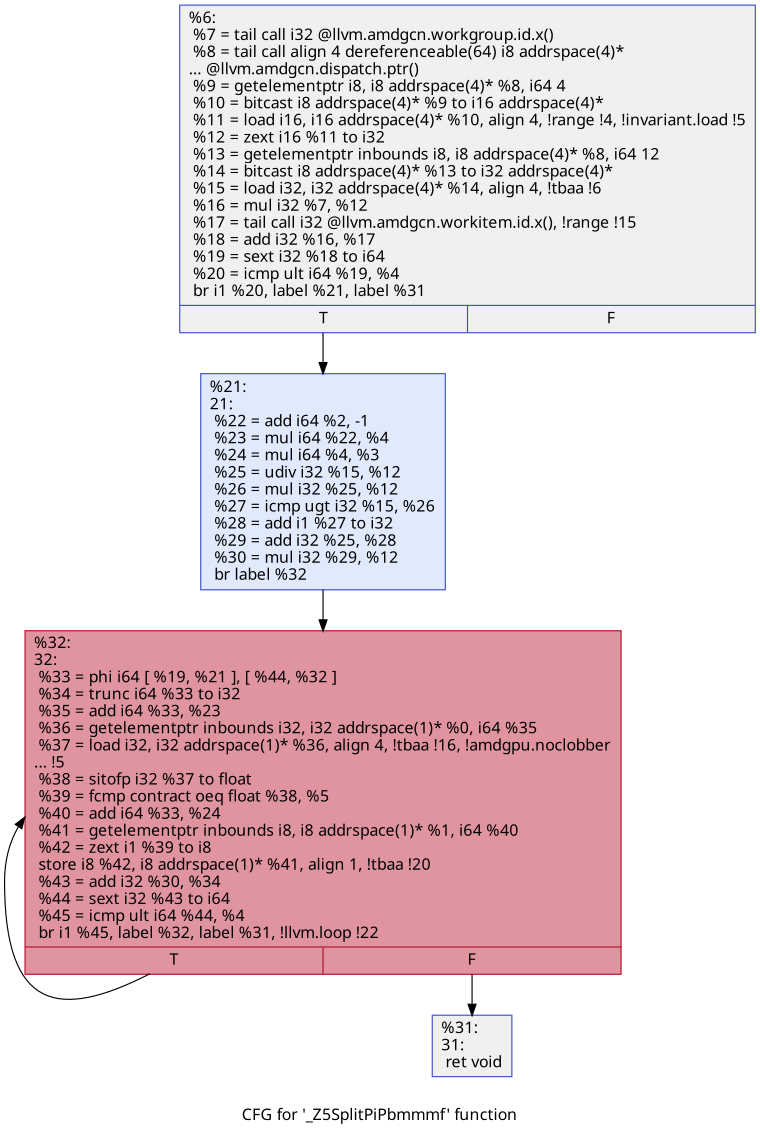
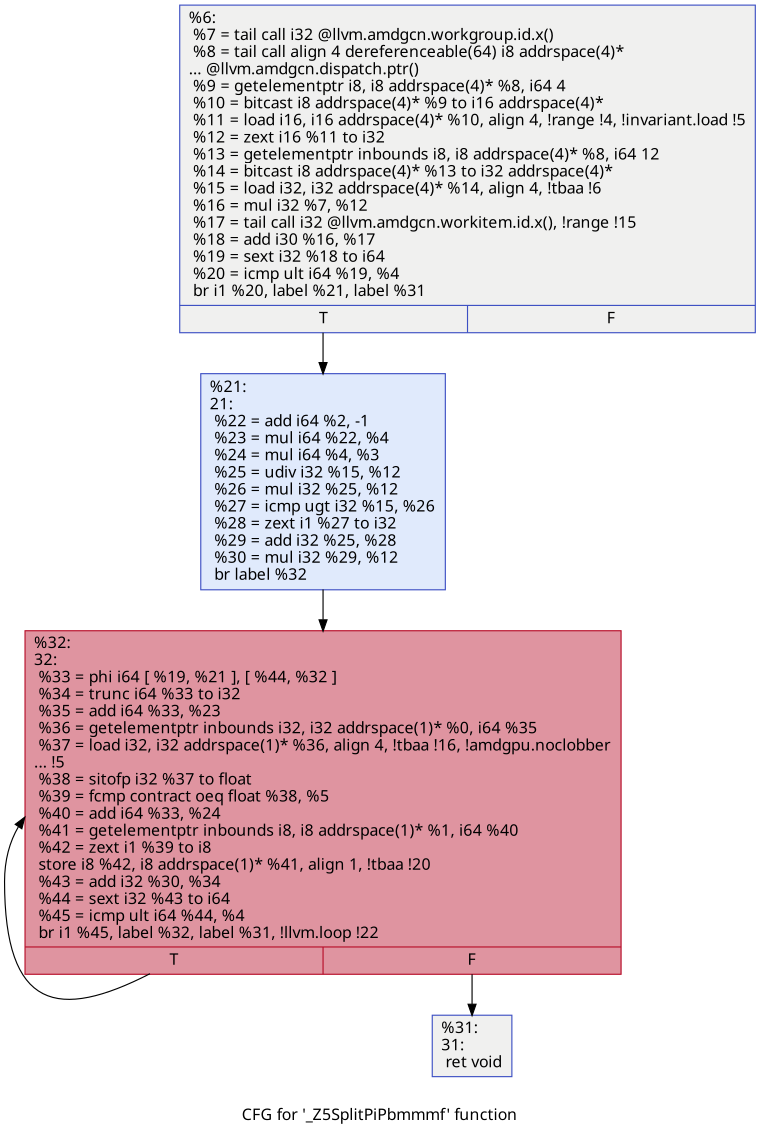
node "%6:": text "%18 = add i32 %16, %17" -> "%18 = add i30 %16, %17"
node "%21:": text "%28 = add i1 %27 to i32" -> "%28 = zext i1 %27 to i32"
